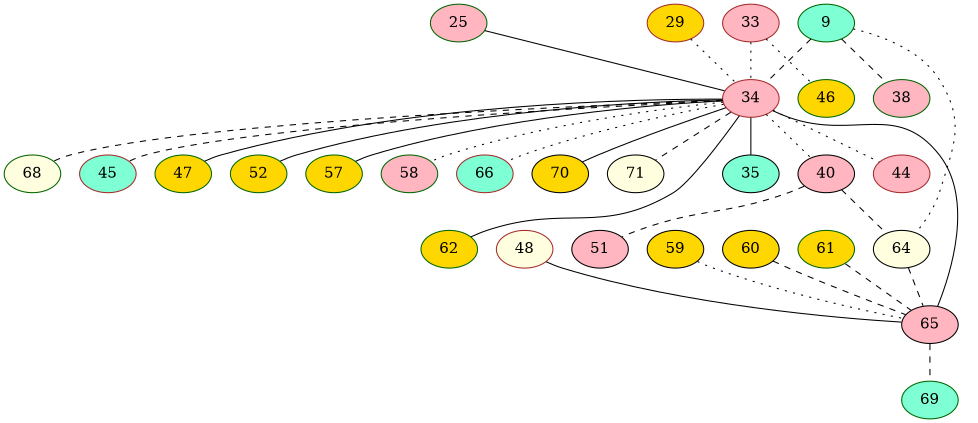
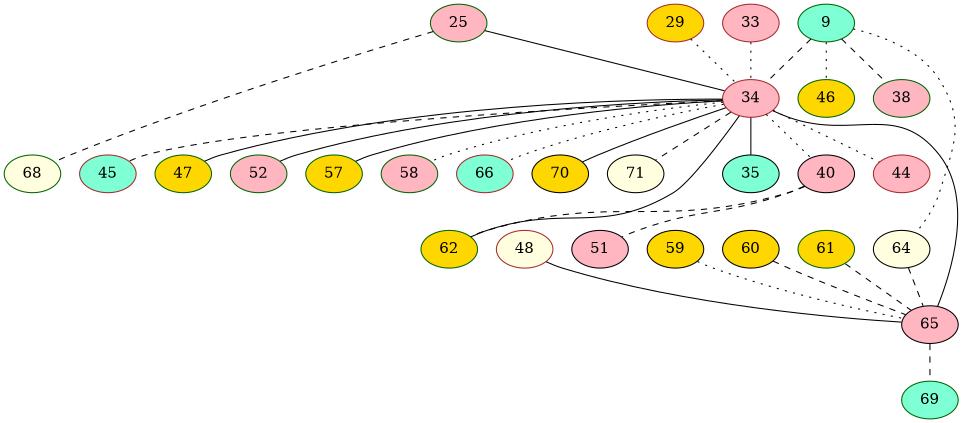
edge "33" -- "46": now "9" -- "46"
edge "34" -- "68": now "25" -- "68"
node "52": fillcolor gold -> lightpink
edge "40" -- "64": now "40" -- "62"
